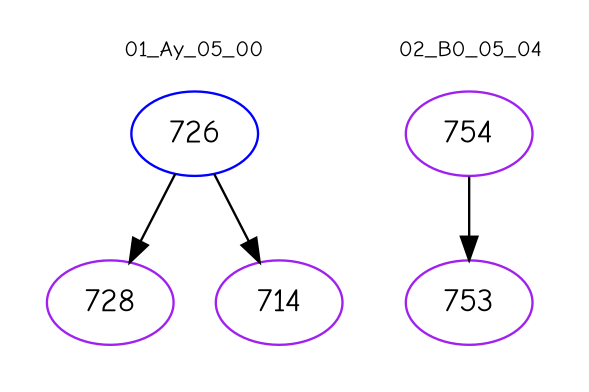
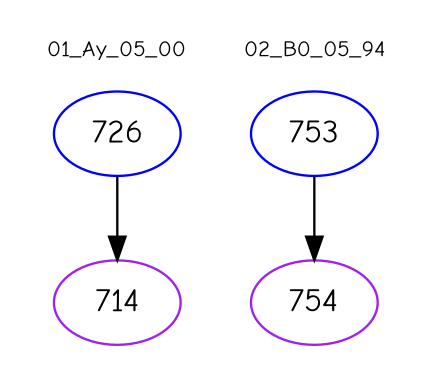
cluster "02_B0_05_04": label "02_B0_05_04" -> "02_B0_05_94"
edge "754" -> "753": reversed
node "728": removed
node "753": color purple -> blue
